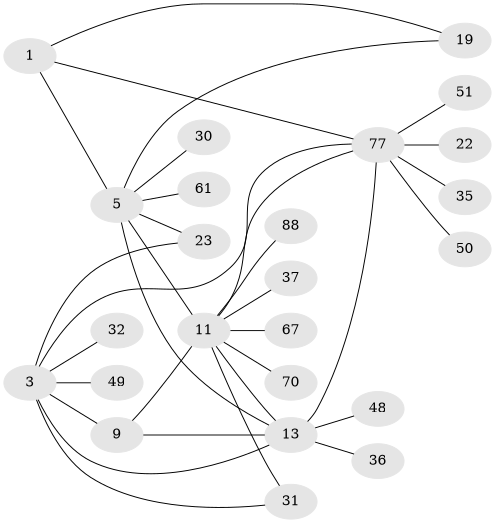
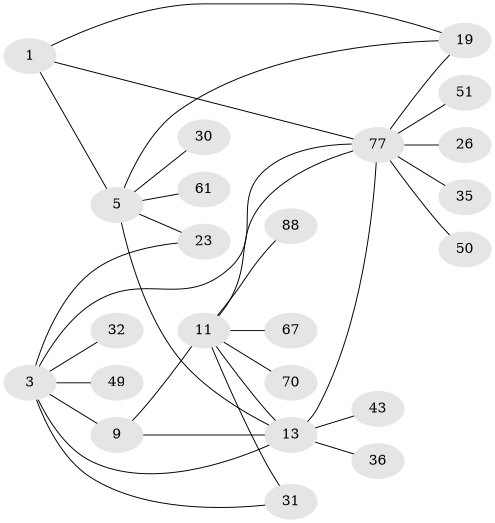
edge "19" -- "77": added
node "22": label "22" -> "26"
edge "5" -- "11": removed
node "37": removed
node "48": label "48" -> "43"
